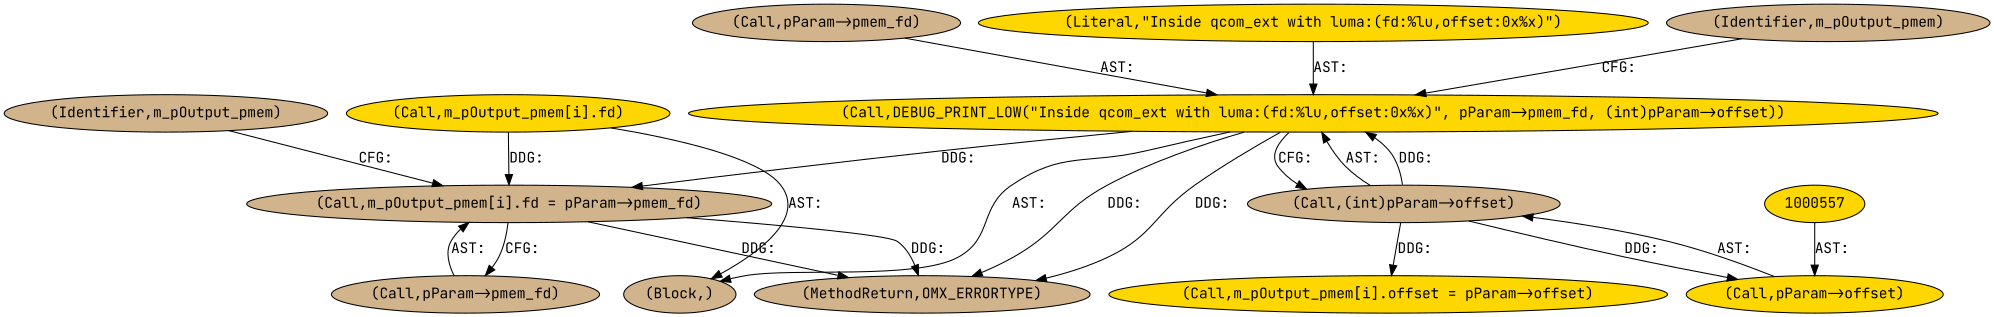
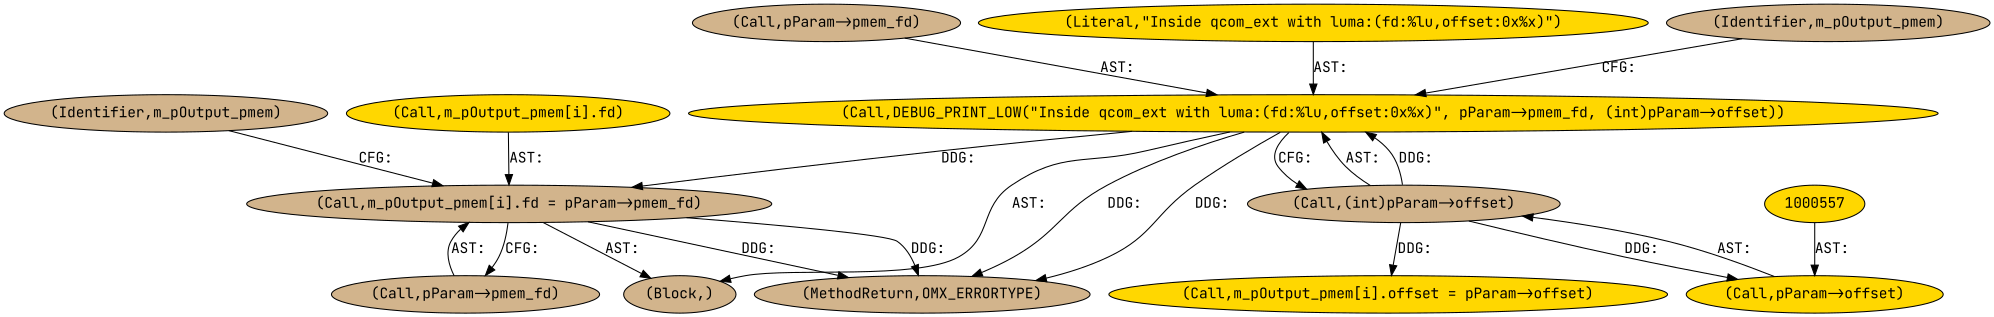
edge "(Call,m_pOutput_pmem[i].fd)" -> "(Call,m_pOutput_pmem[i].fd = pParam->pmem_fd)": label "DDG: " -> "AST: "
edge "(Call,m_pOutput_pmem[i].fd)" -> "(Block,)": now "(Call,m_pOutput_pmem[i].fd = pParam->pmem_fd)" -> "(Block,)"
